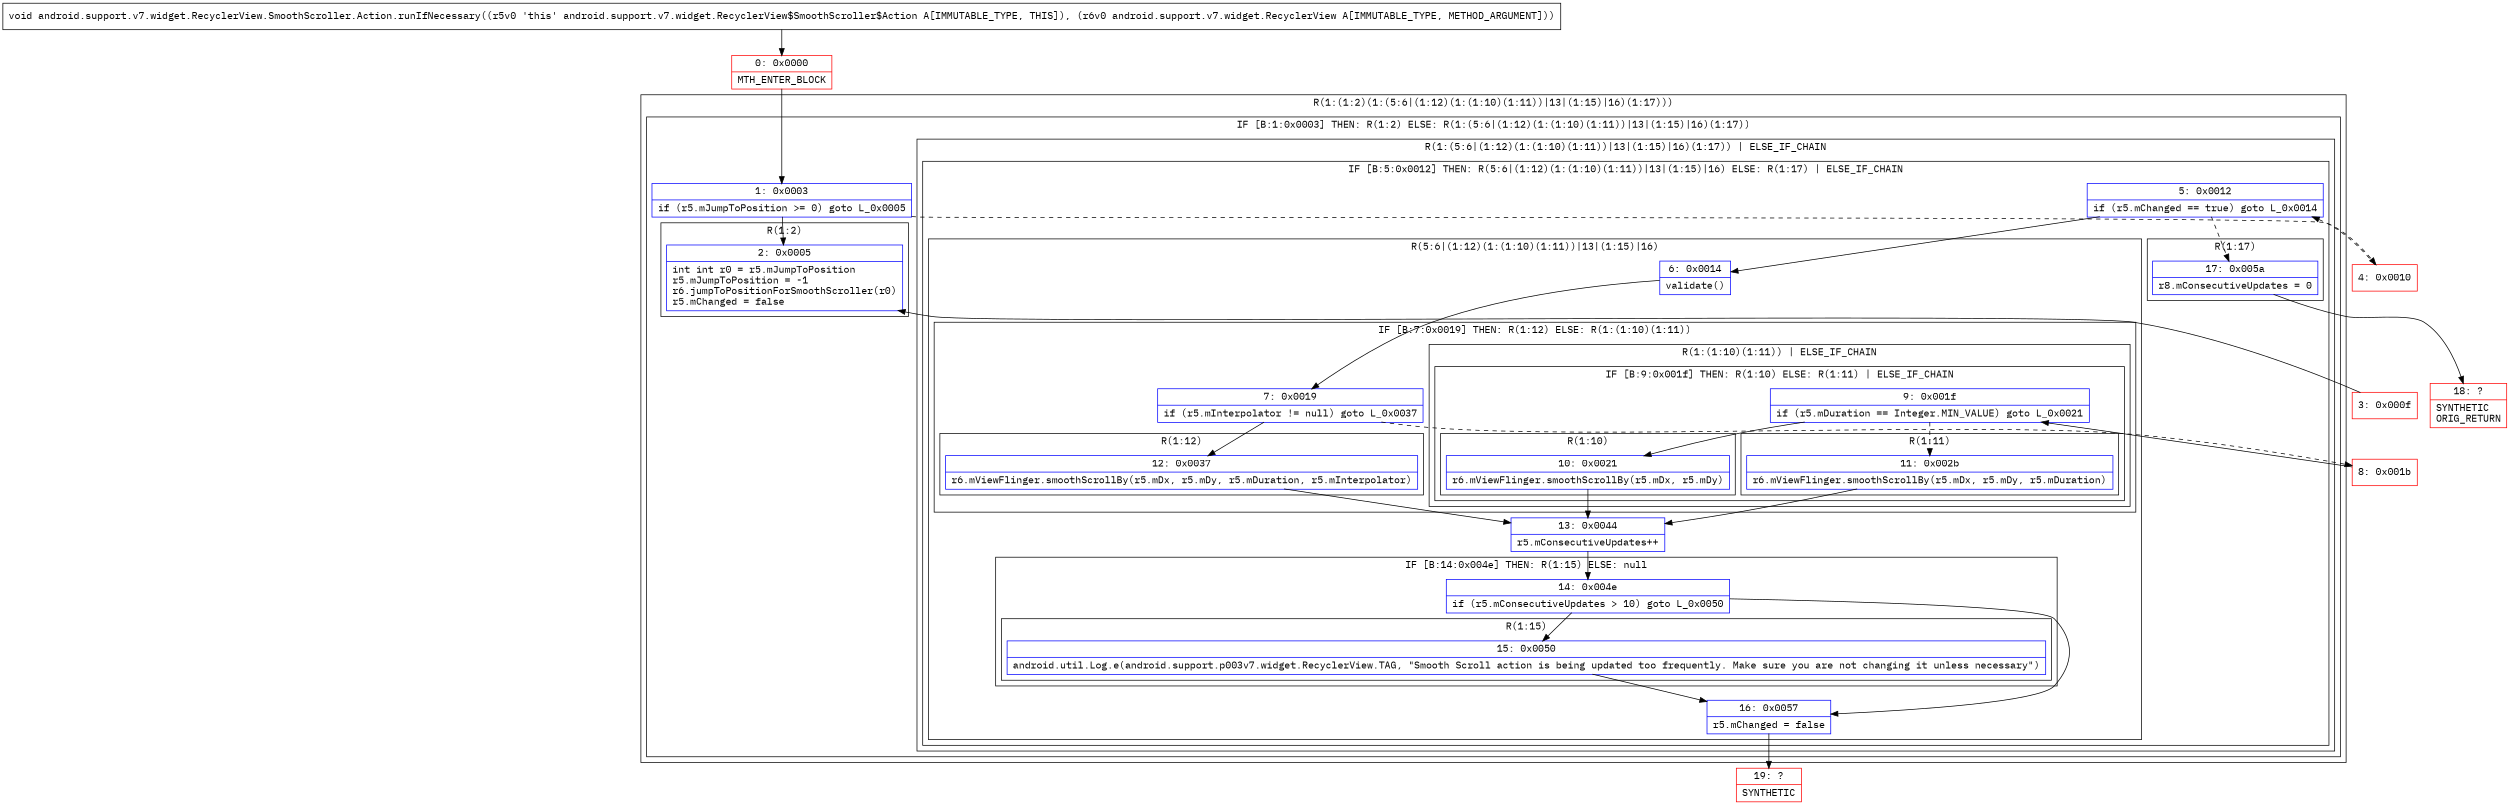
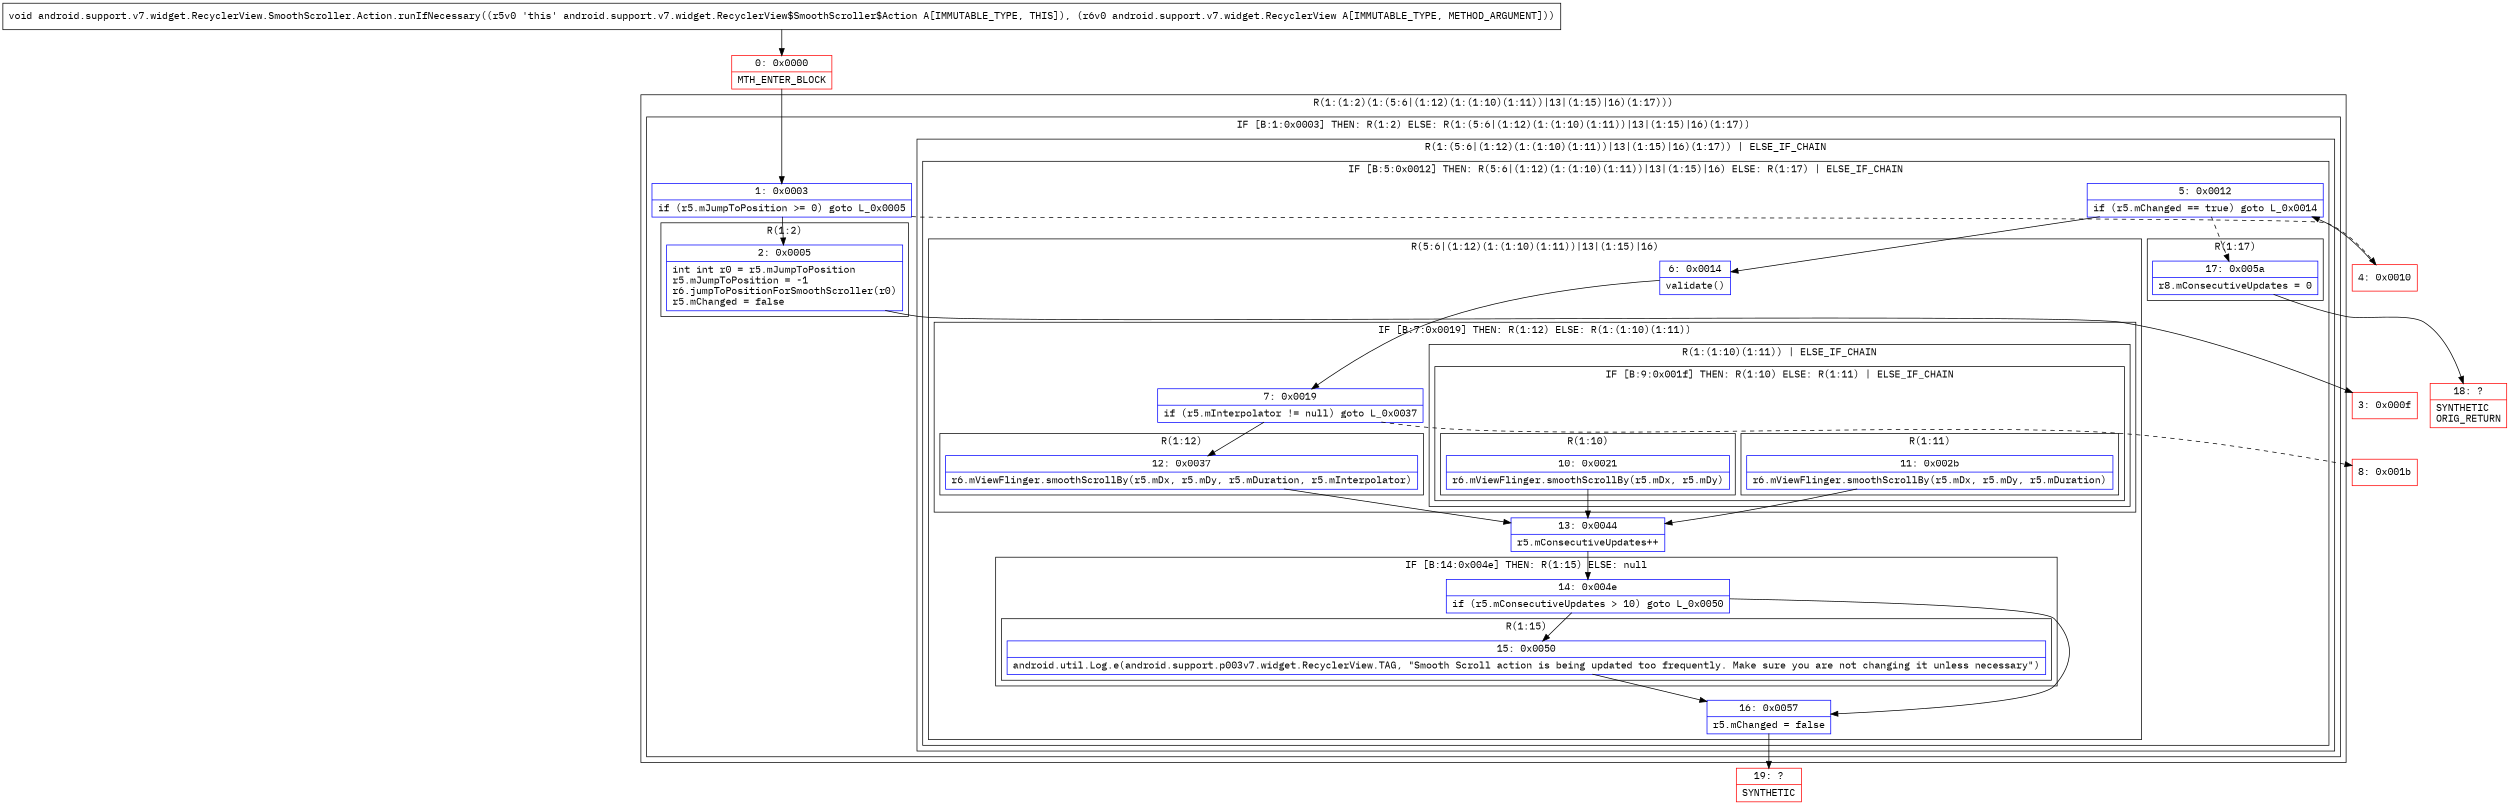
edge "4: 0x0010" -> "5: 0x0012": style dashed -> solid
edge "3: 0x000f" -> "2: 0x0005": reversed
node "9: 0x001f": removed
